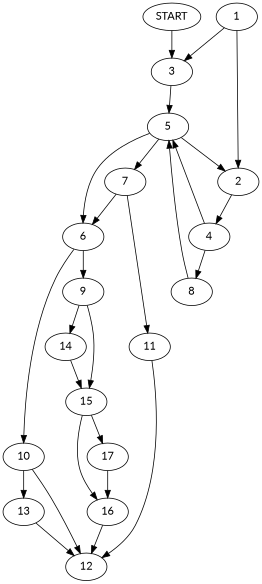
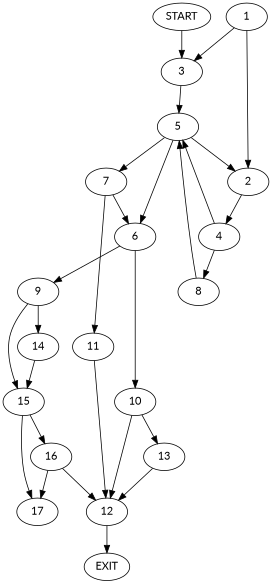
edge "17" -> "16": reversed
node "EXIT": added
